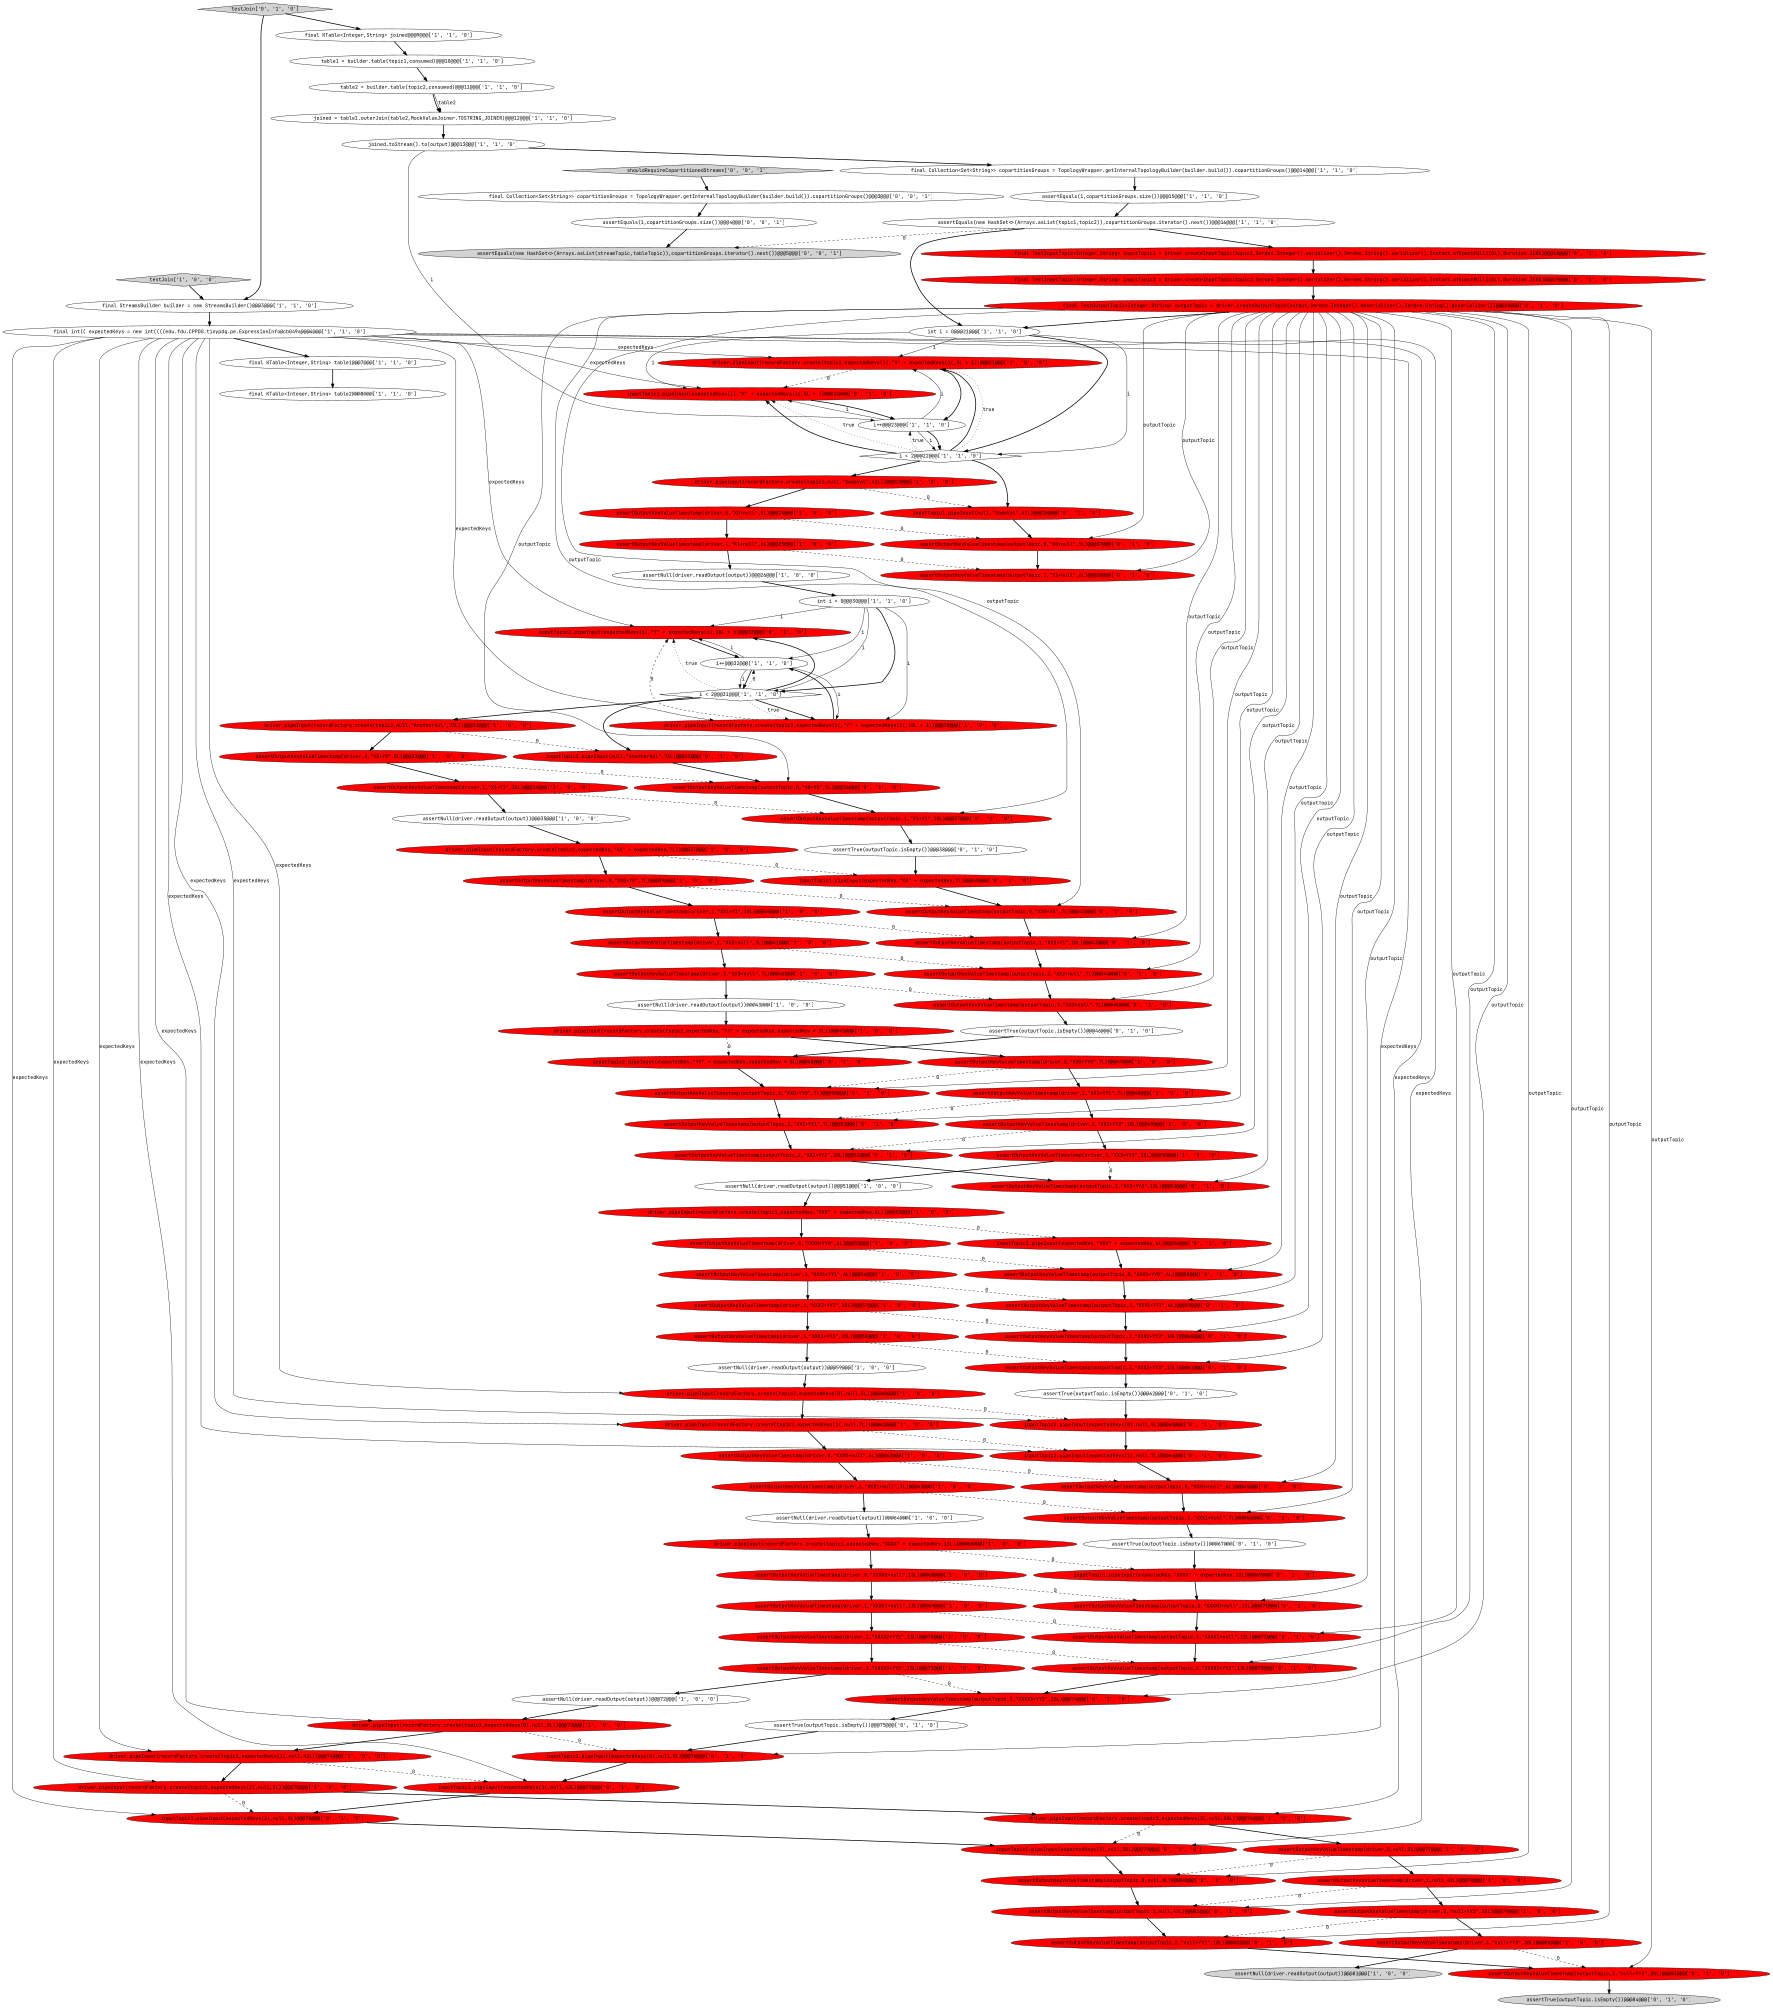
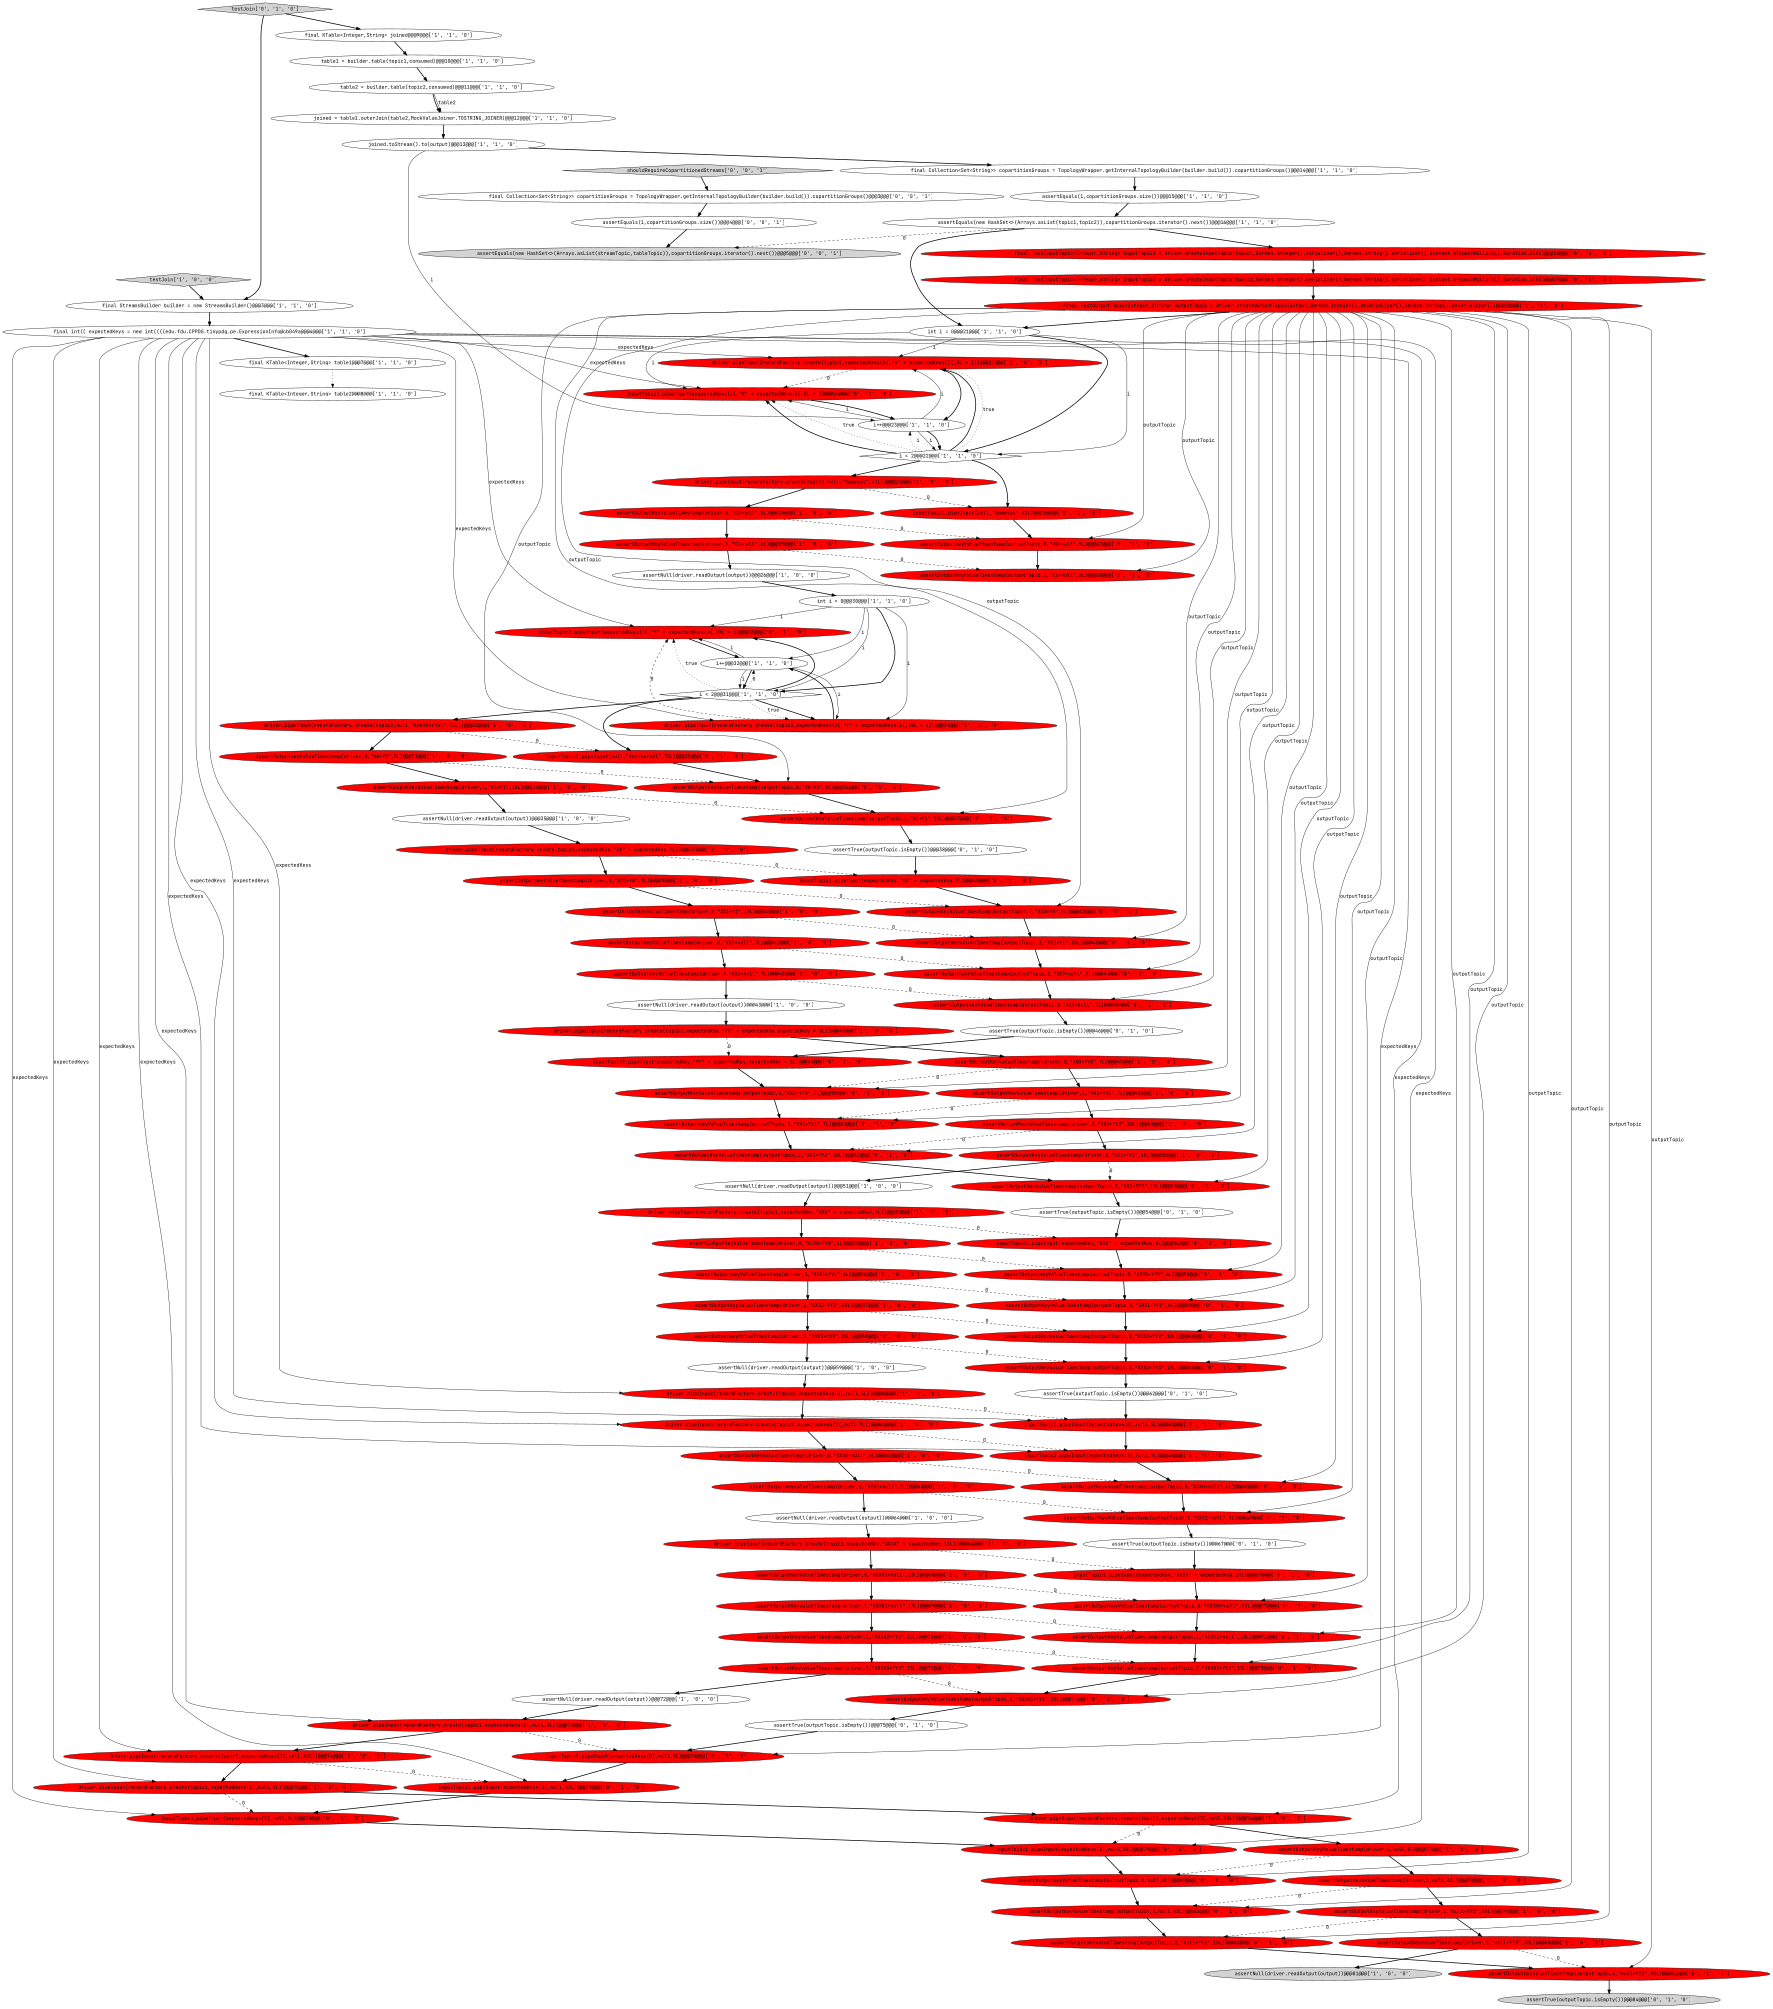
edge "final KTable<Integer,String> table1@@@7@@@['1', '1', '0']" -> "final KTable<Integer,String> table2@@@8@@@['1', '1', '0']": style bold -> dotted
edge "i < 2@@@22@@@['1', '1', '0']" -> "i++@@@23@@@['1', '1', '0']": label "true" -> "i"
node "assertTrue(outputTopic.isEmpty())@@@54@@@['0', '1', '0']": added
